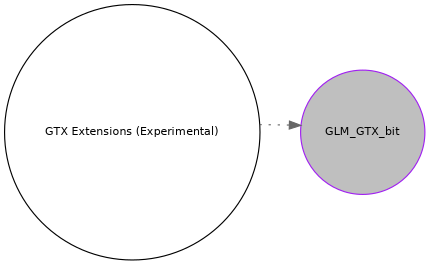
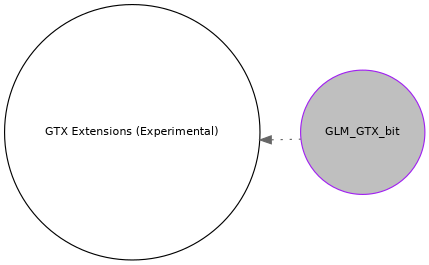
edge "GTX Extensions (Experimental)" -> "GLM_GTX_bit": reversed
